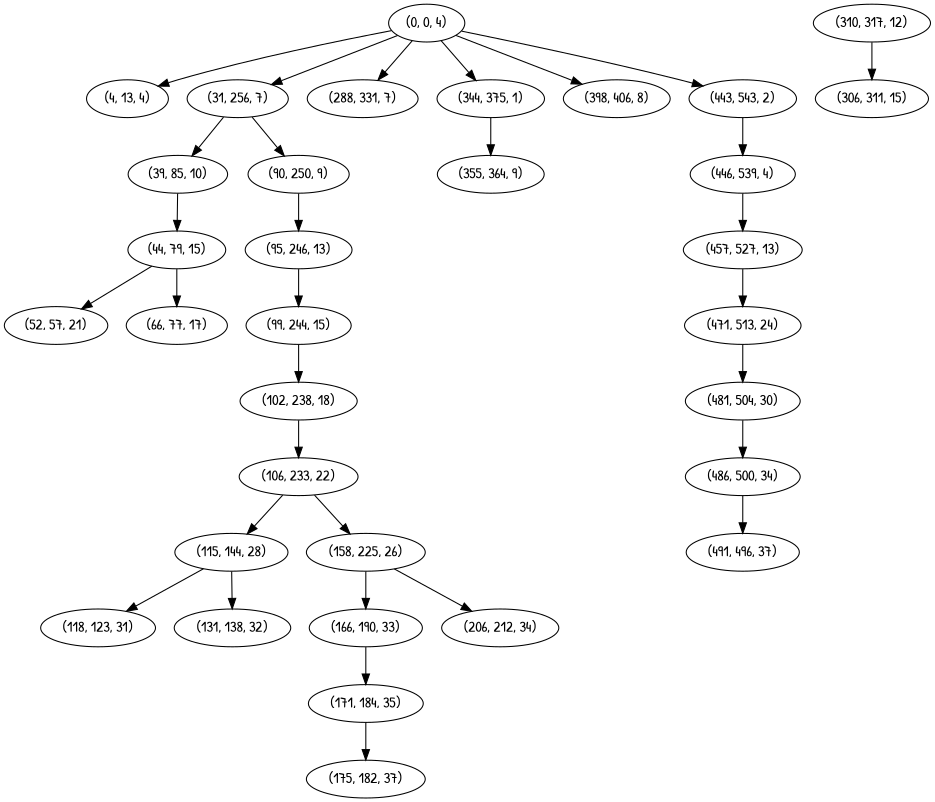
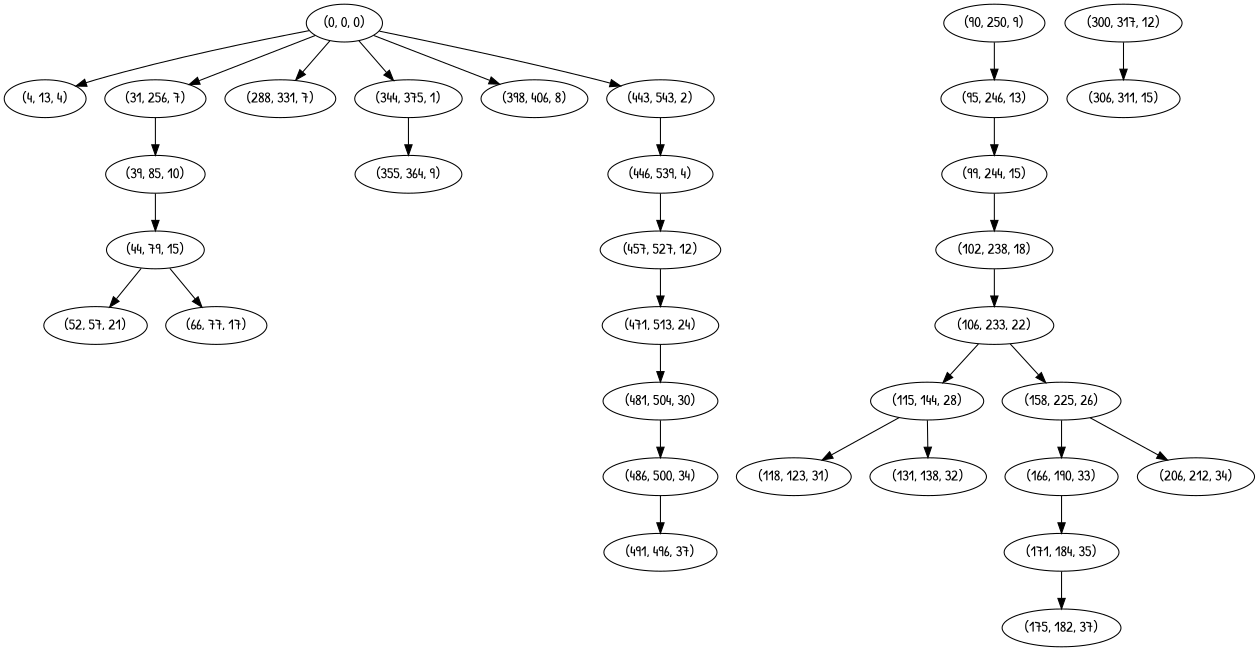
node "(0, 0, 4)": label "(0, 0, 4)" -> "(0, 0, 0)"
node "(310, 317, 12)": label "(310, 317, 12)" -> "(300, 317, 12)"
edge "(31, 256, 7)" -> "(90, 250, 9)": removed
node "(457, 527, 13)": label "(457, 527, 13)" -> "(457, 527, 12)"
